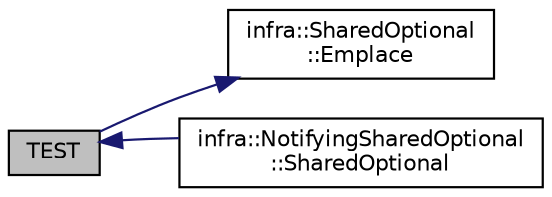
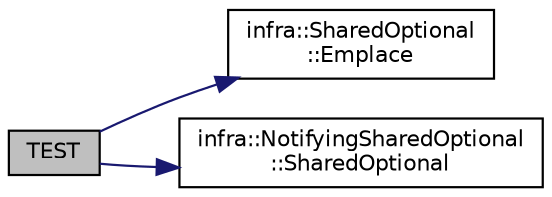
edge "infra::NotifyingSharedOptional ::SharedOptional" -> "TEST": reversed
